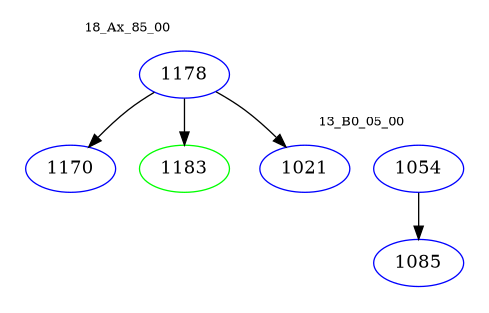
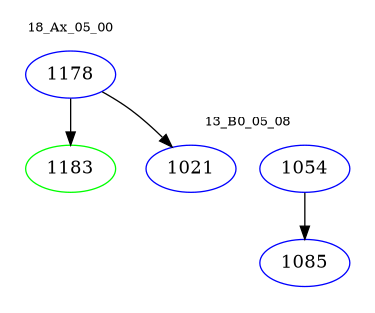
cluster "18_Ax_85_00": label "18_Ax_85_00" -> "18_Ax_05_00"
cluster "13_B0_05_00": label "13_B0_05_00" -> "13_B0_05_08"
node "1170": removed
